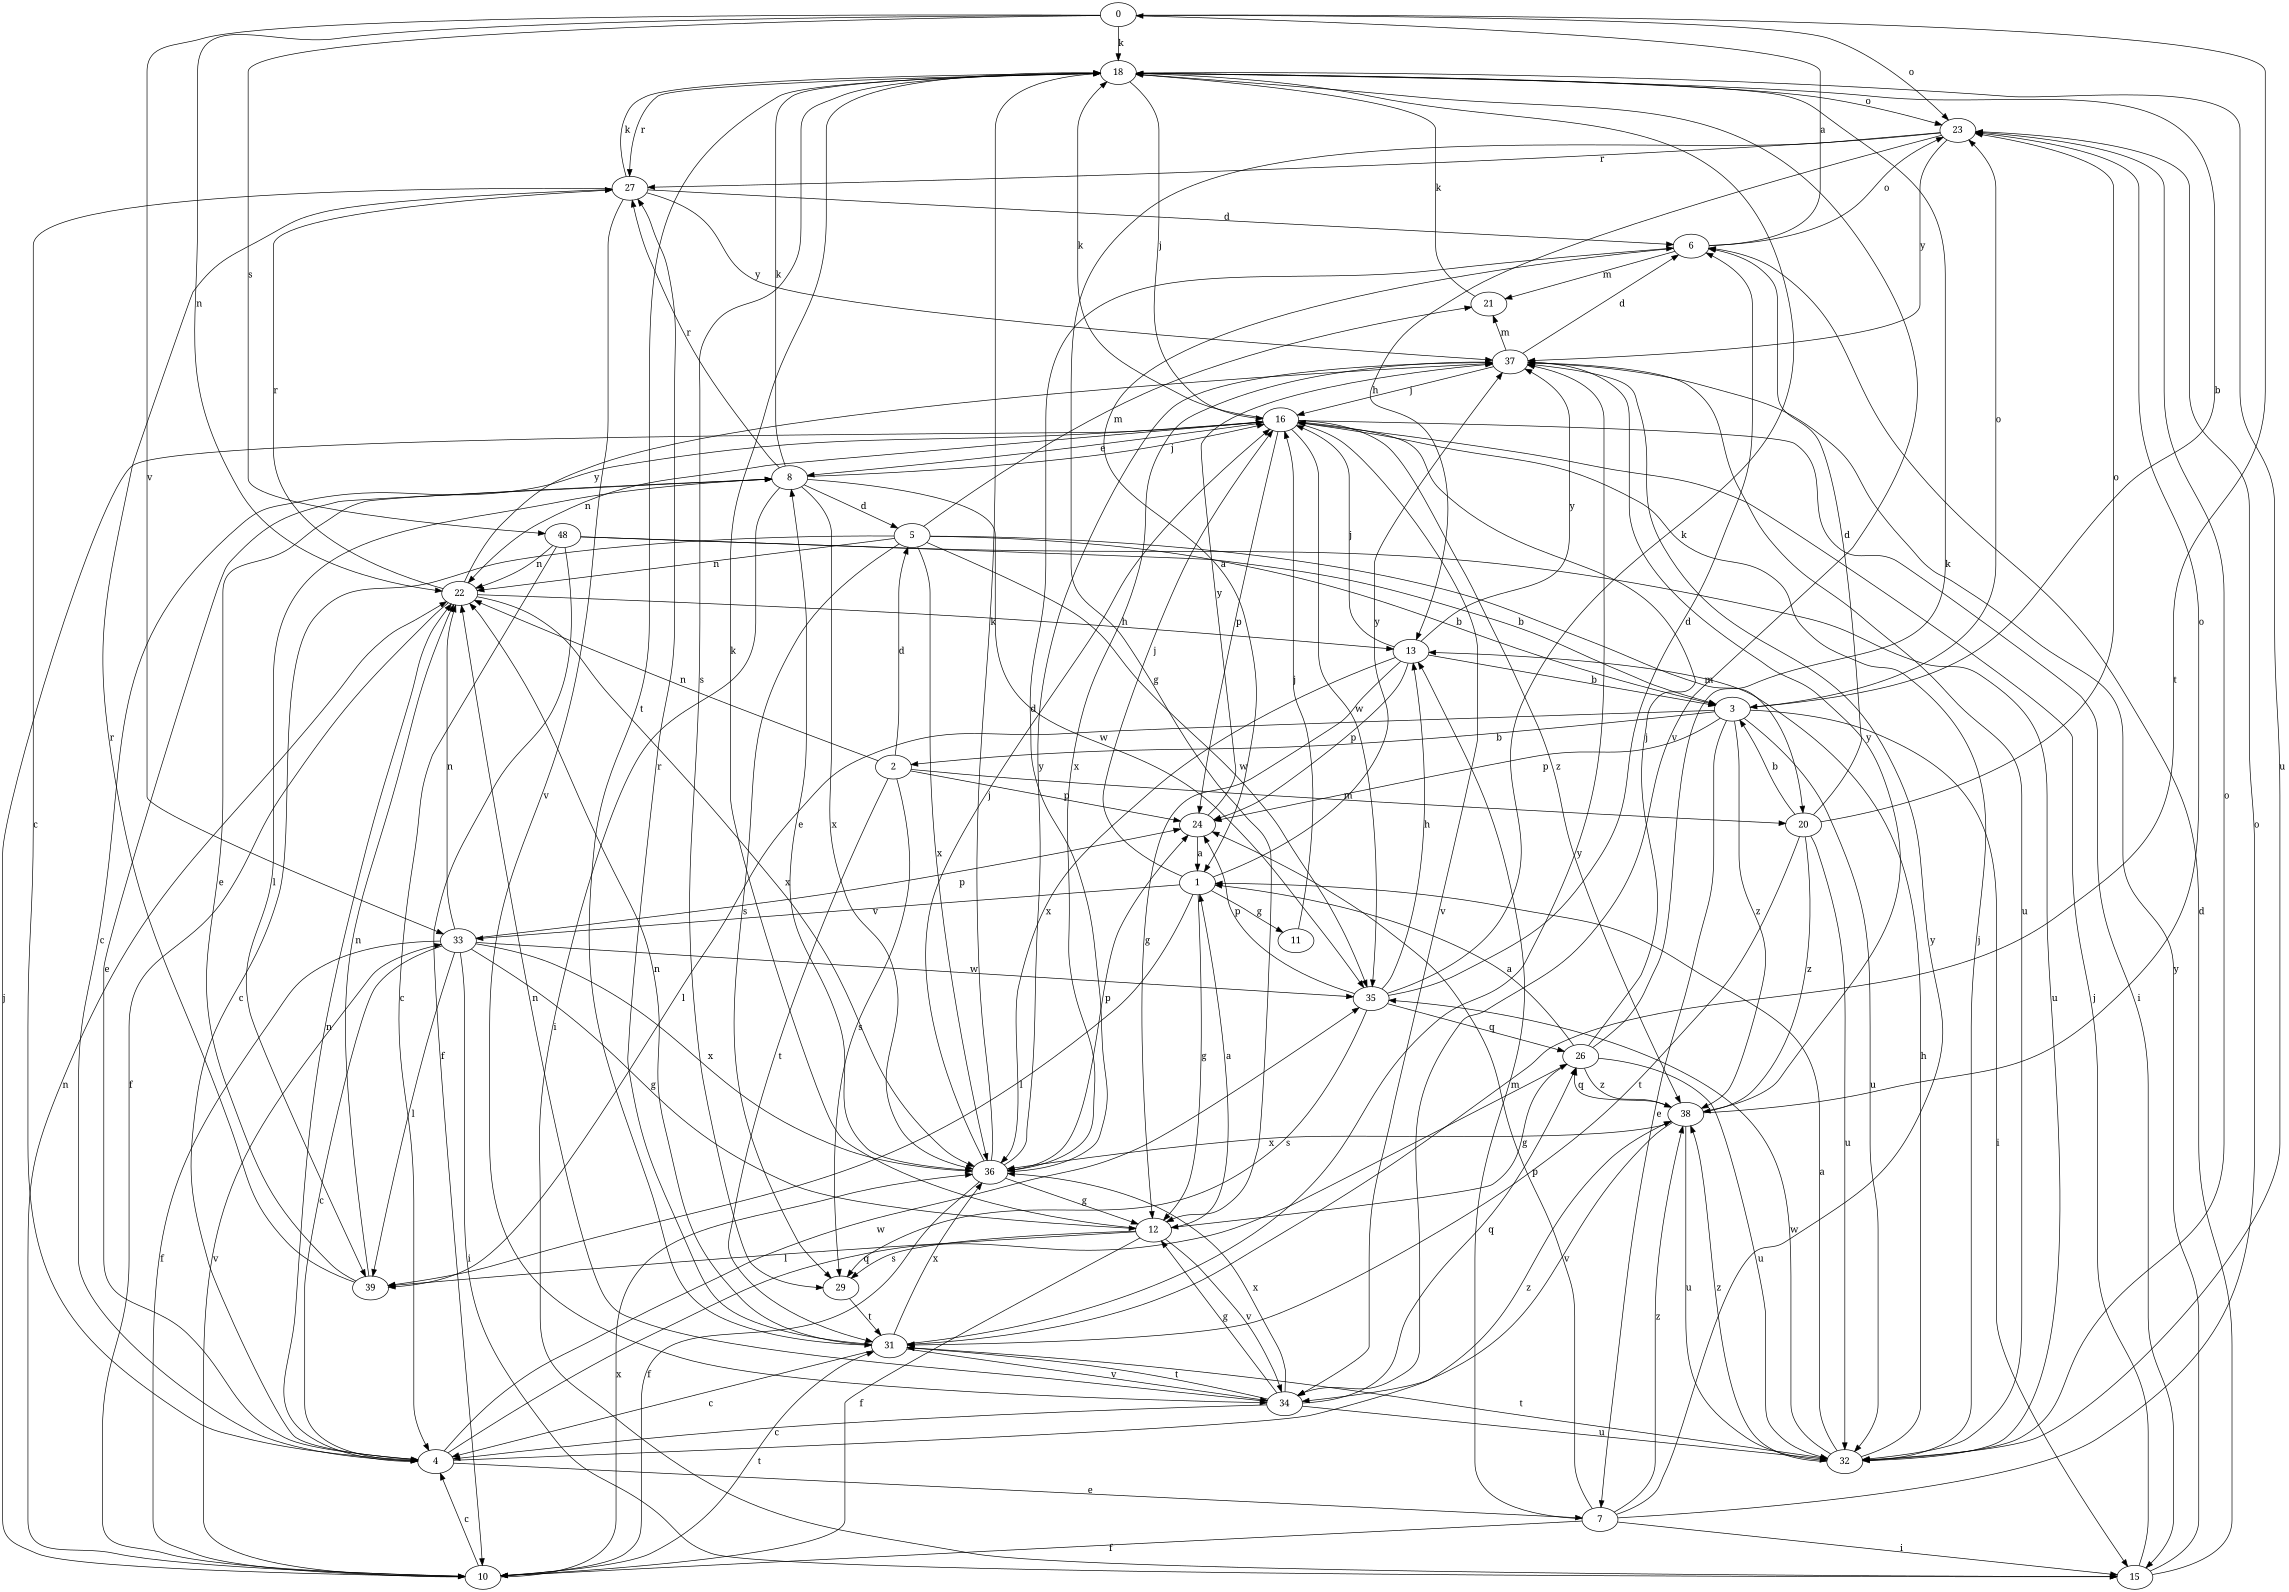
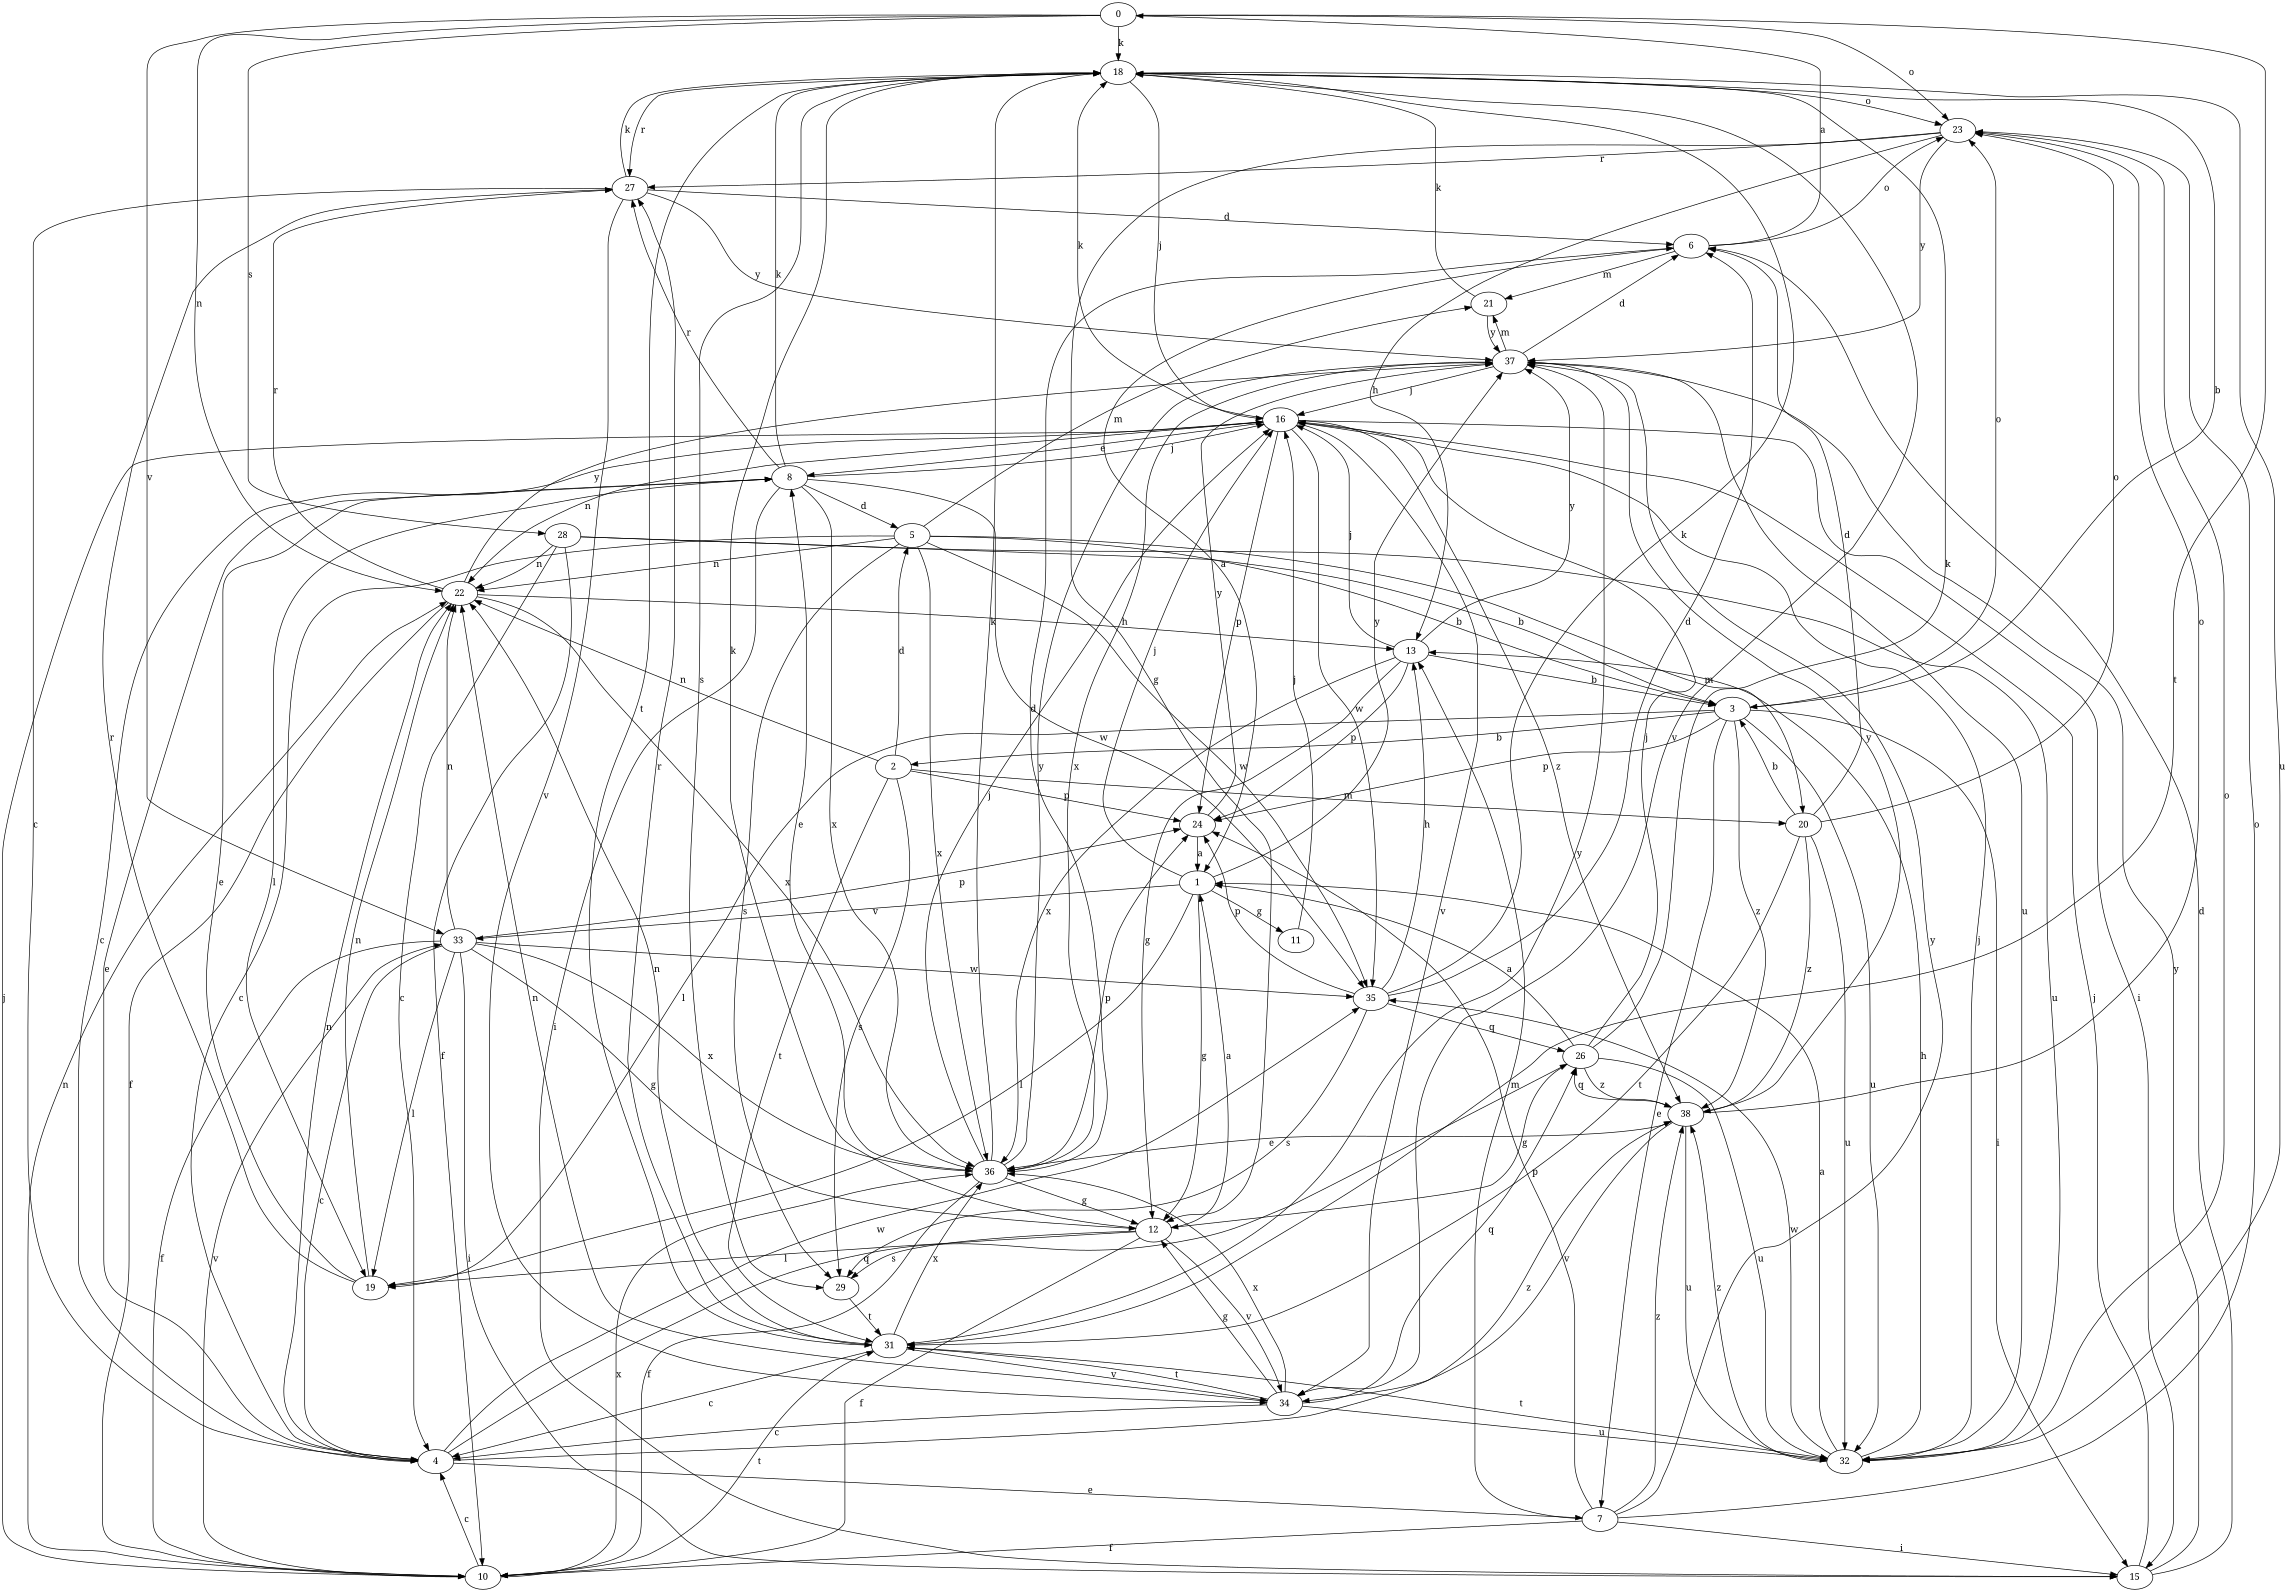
edge "21" -> "37": added, label "y"
node "48": label "48" -> "28"
edge "38" -> "36": label "x" -> "e"
node "39": label "39" -> "19"
